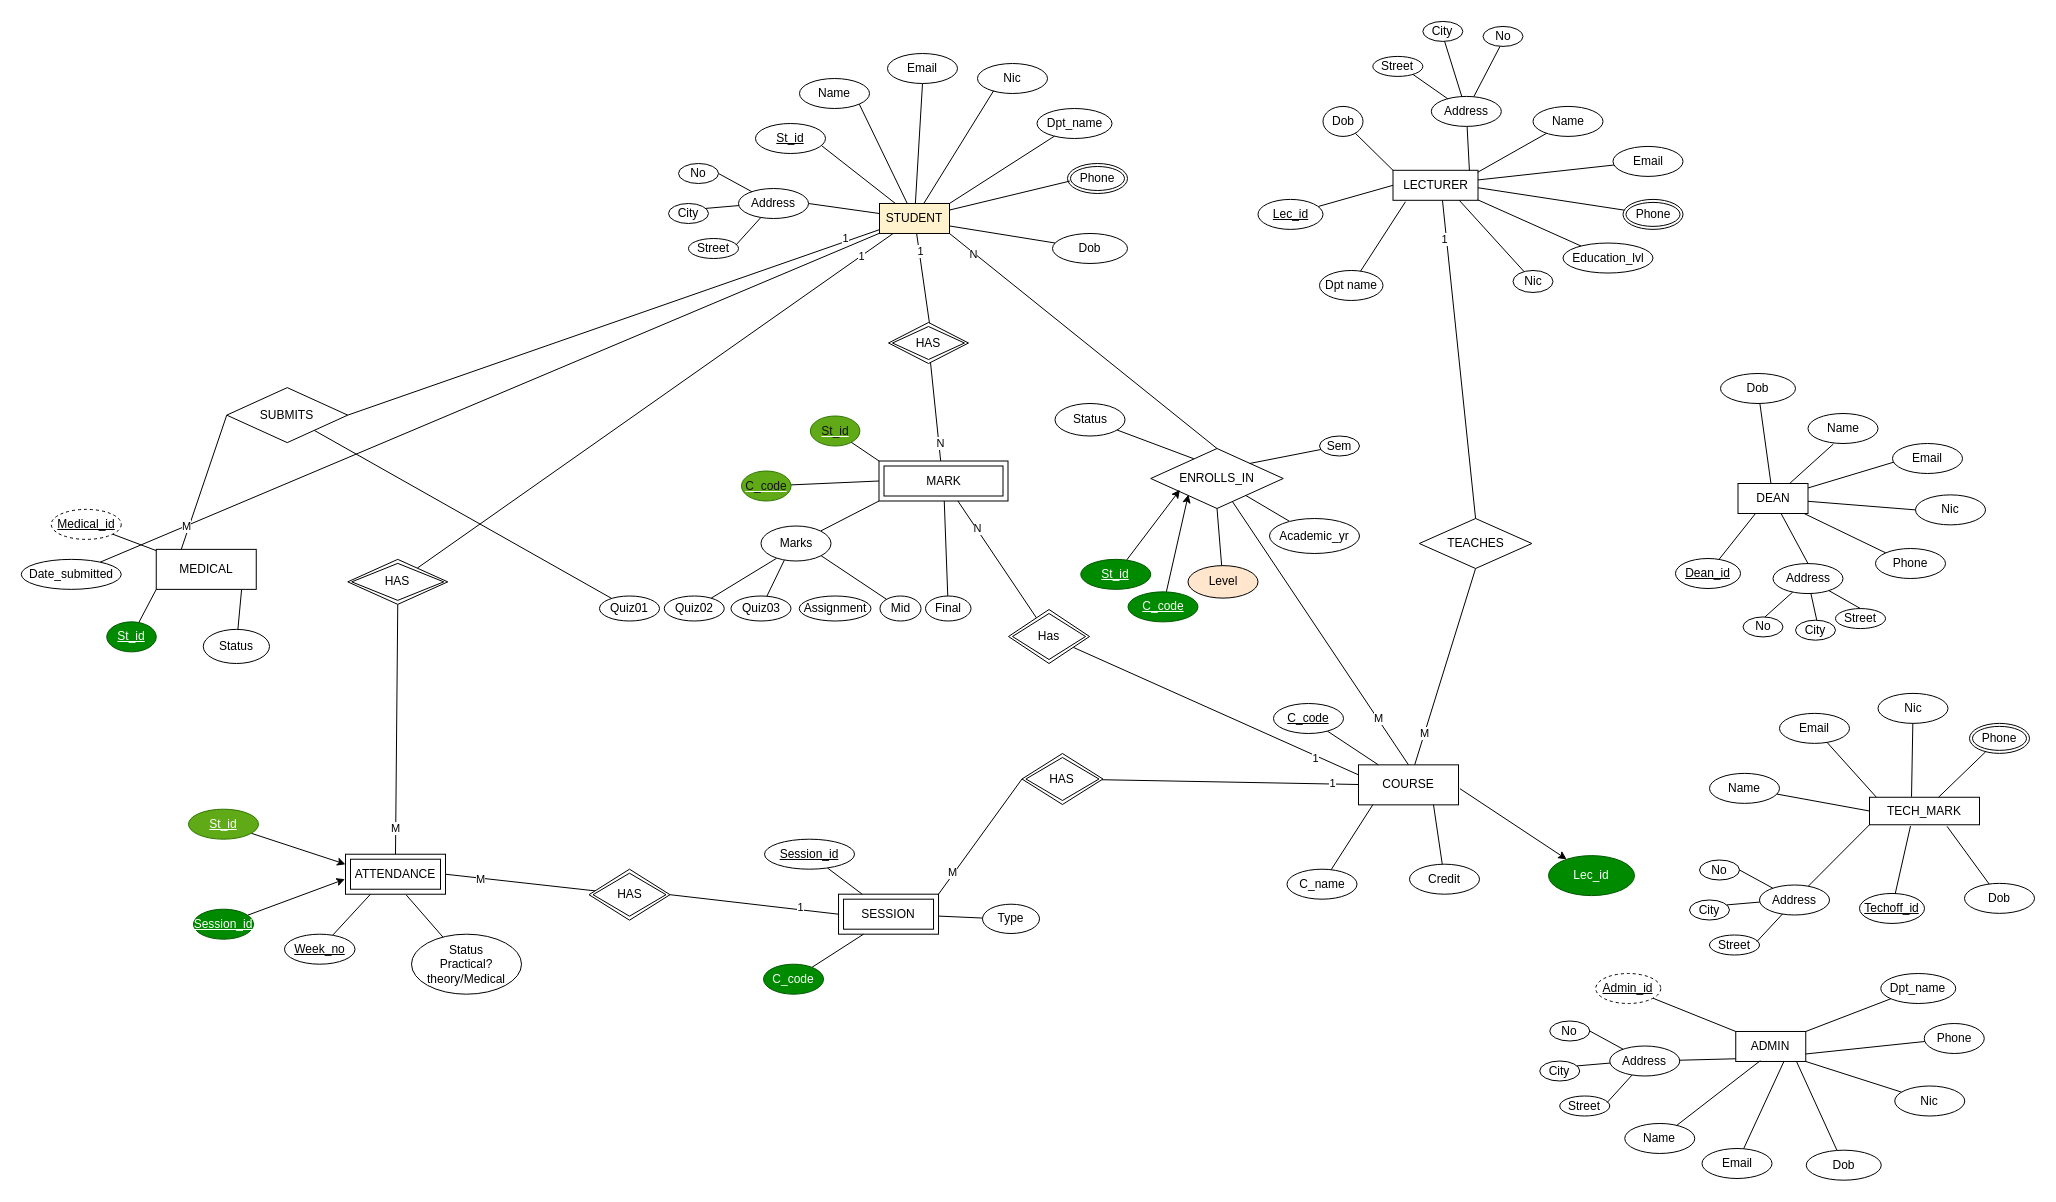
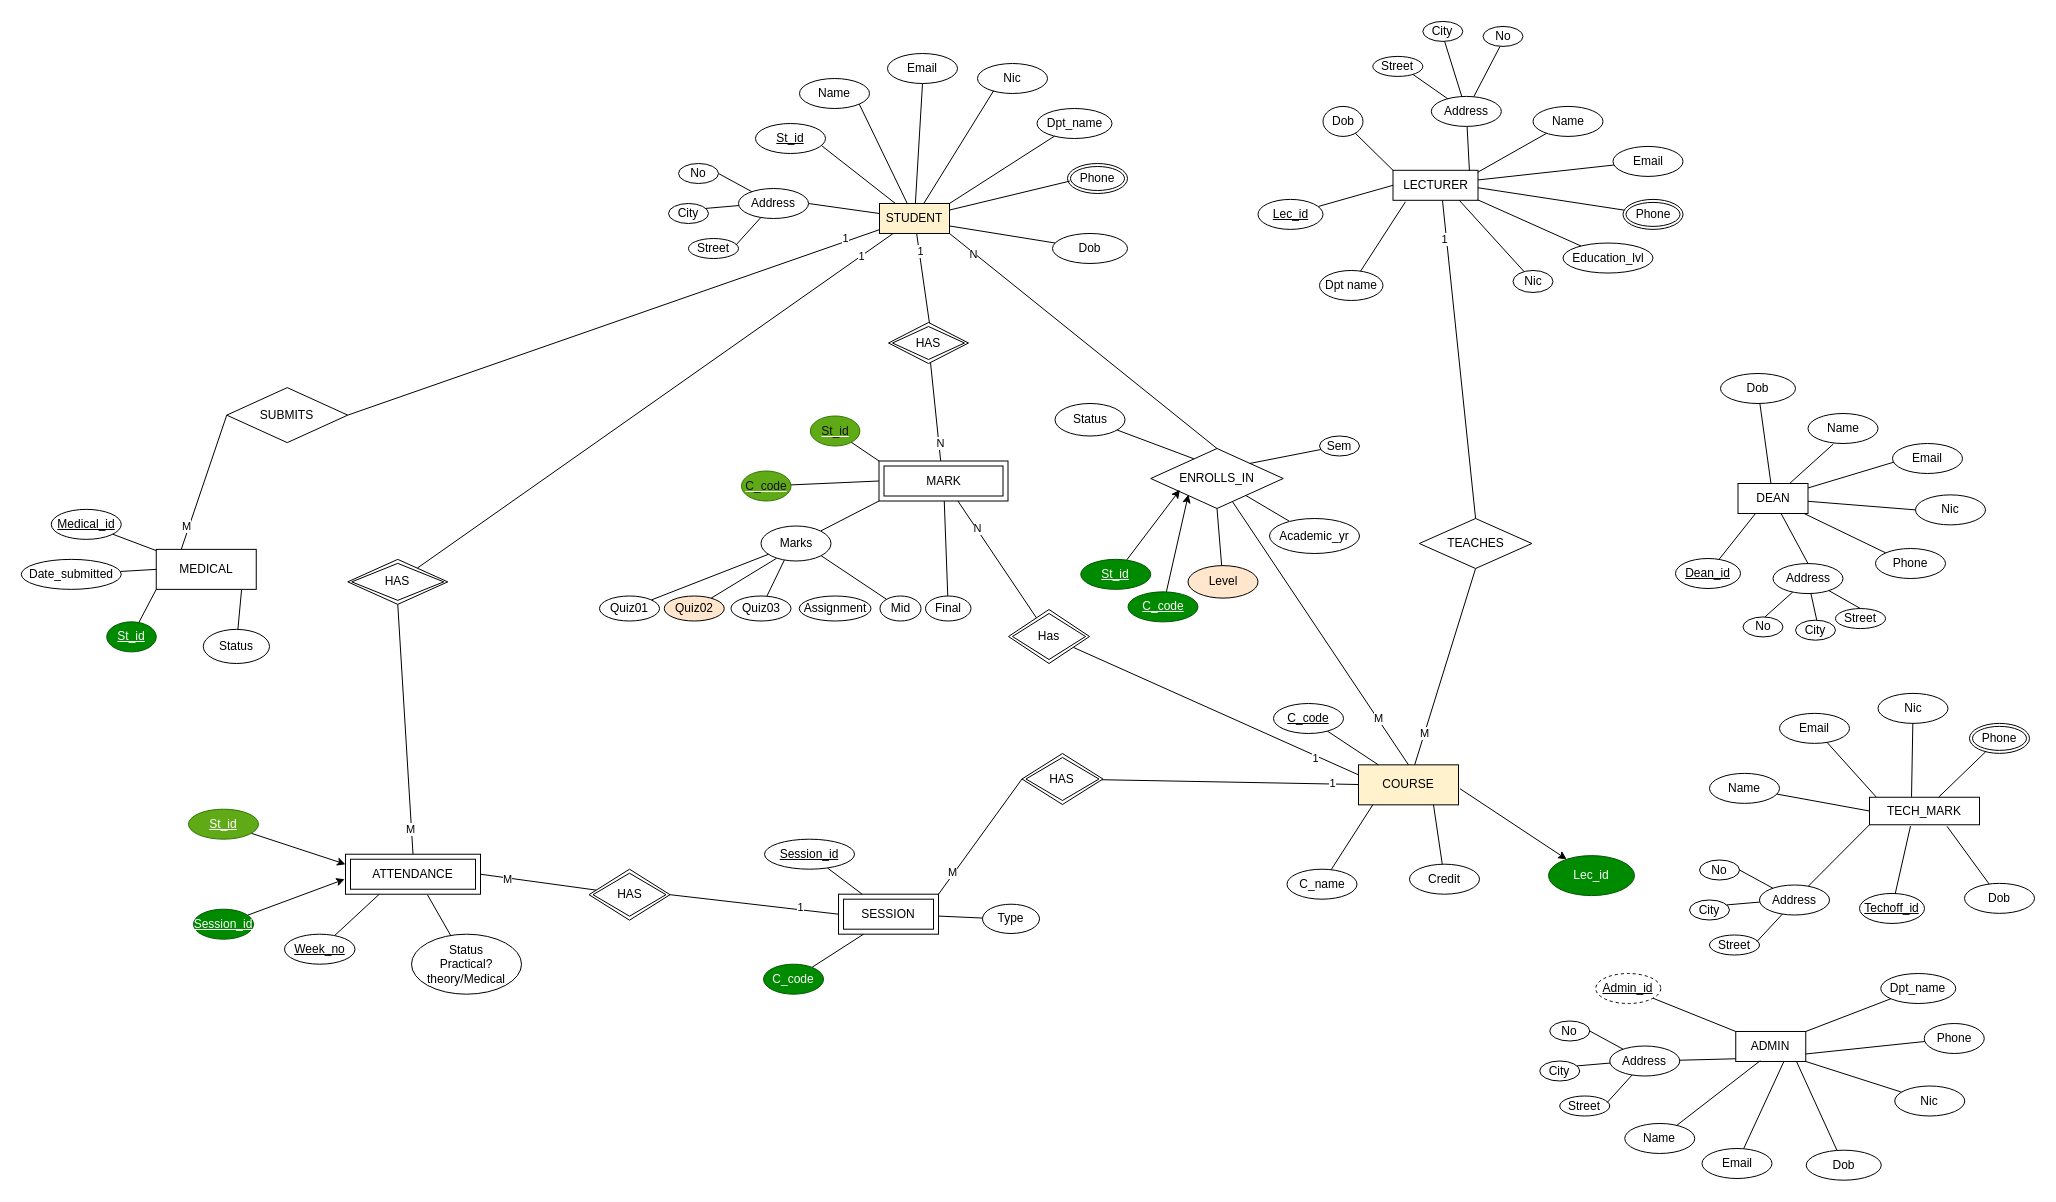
edge "STUDENT" -- "Date_submitted": now "MEDICAL" -- "Date_submitted"
edge "SUBMITS" -- "Quiz01": now "Marks" -- "Quiz01"
node "Medical_id": style dashed -> solid
node "Quiz02": fillcolor #ffffff -> #ffe6cc
node "COURSE": fillcolor #ffffff -> #fff2cc
node "ATTENDANCE": size 100x40 -> 135x40
